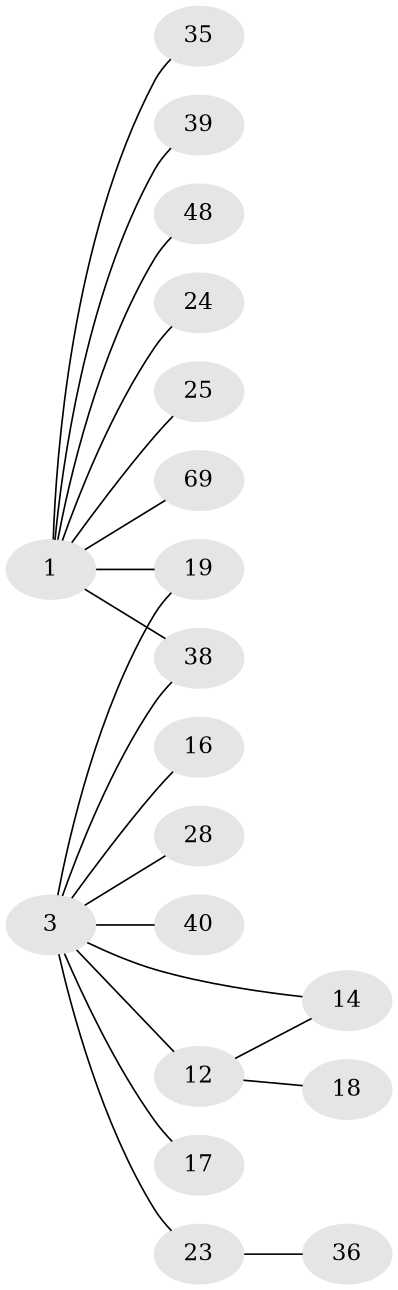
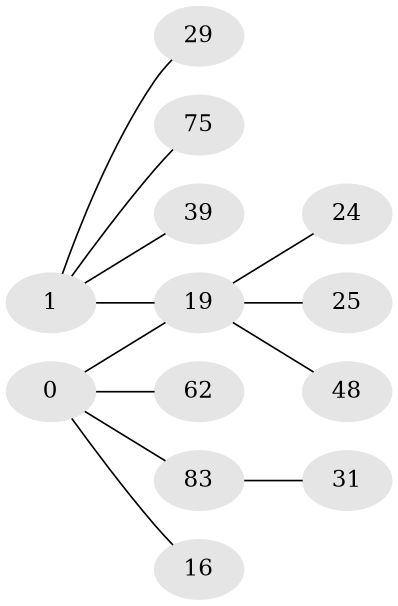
node "35": label "35" -> "75"
edge "48" -- "1": now "48" -- "19"
edge "24" -- "1": now "24" -- "19"
edge "25" -- "1": now "25" -- "19"
node "69": label "69" -> "29"
node "38": removed
node "28": removed
node "3": label "3" -> "0"
node "40": removed
node "14": removed
node "12": label "12" -> "62"
node "18": removed
node "17": removed
node "23": label "23" -> "83"
node "36": label "36" -> "31"
